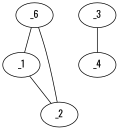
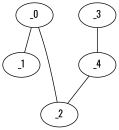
node "_6": label "_6" -> "_0"
edge "_1" -- "_2": now "_4" -- "_2"
